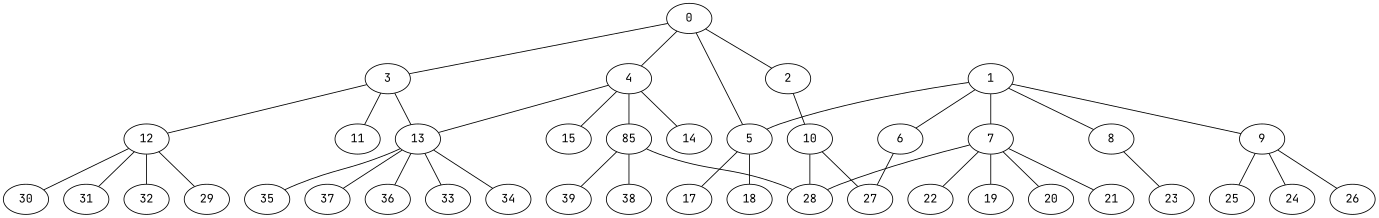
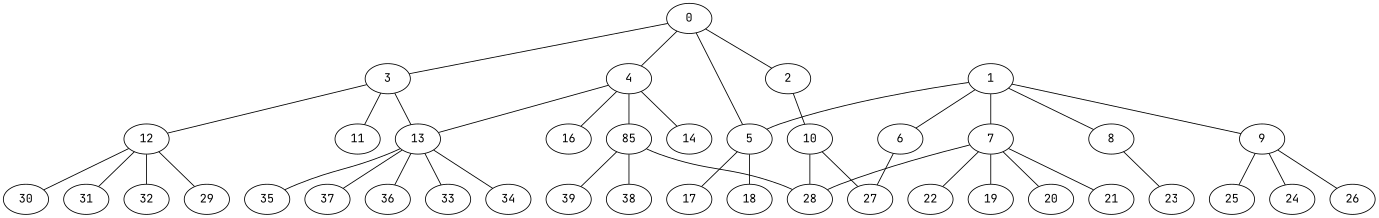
node "15": label "15" -> "16"
